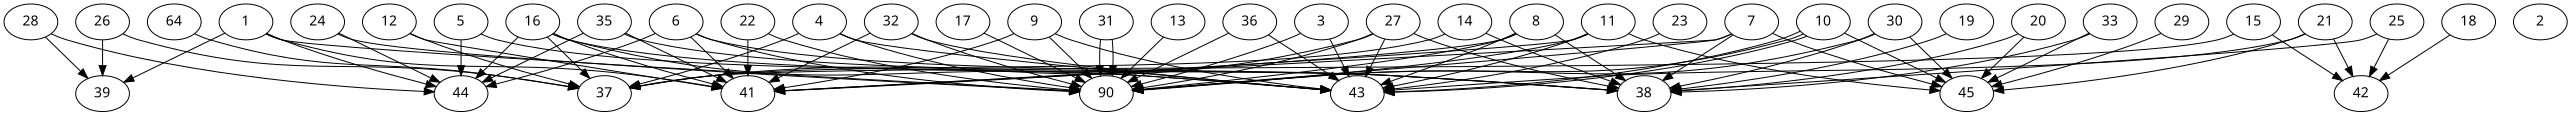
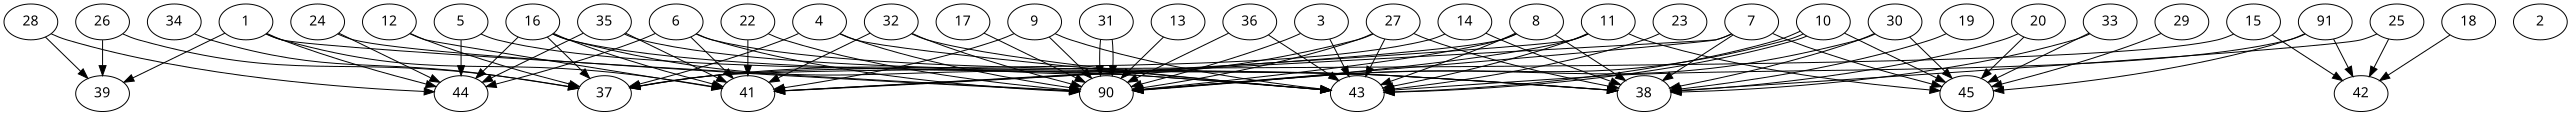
node "64": label "64" -> "34"
node "21": label "21" -> "91"
